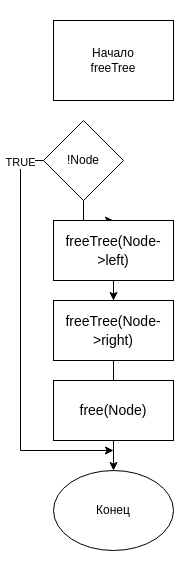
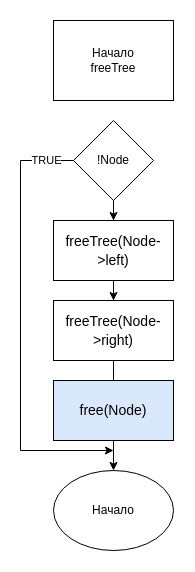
node "!Node": moved (84, 161) -> (114, 161)
node "free(Node)": fillcolor #ffffff -> #dae8fc
node "Конец": label "Конец" -> "Начало"
